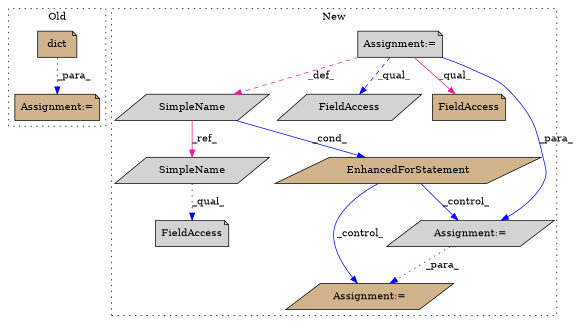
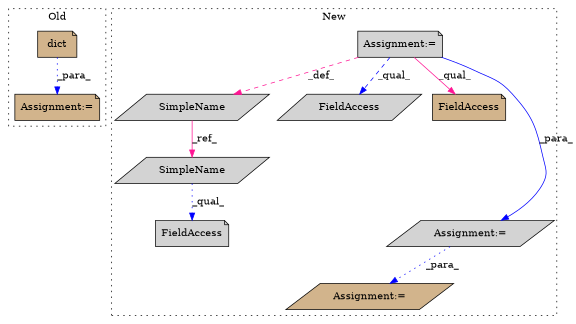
node "EnhancedForStatement": removed
